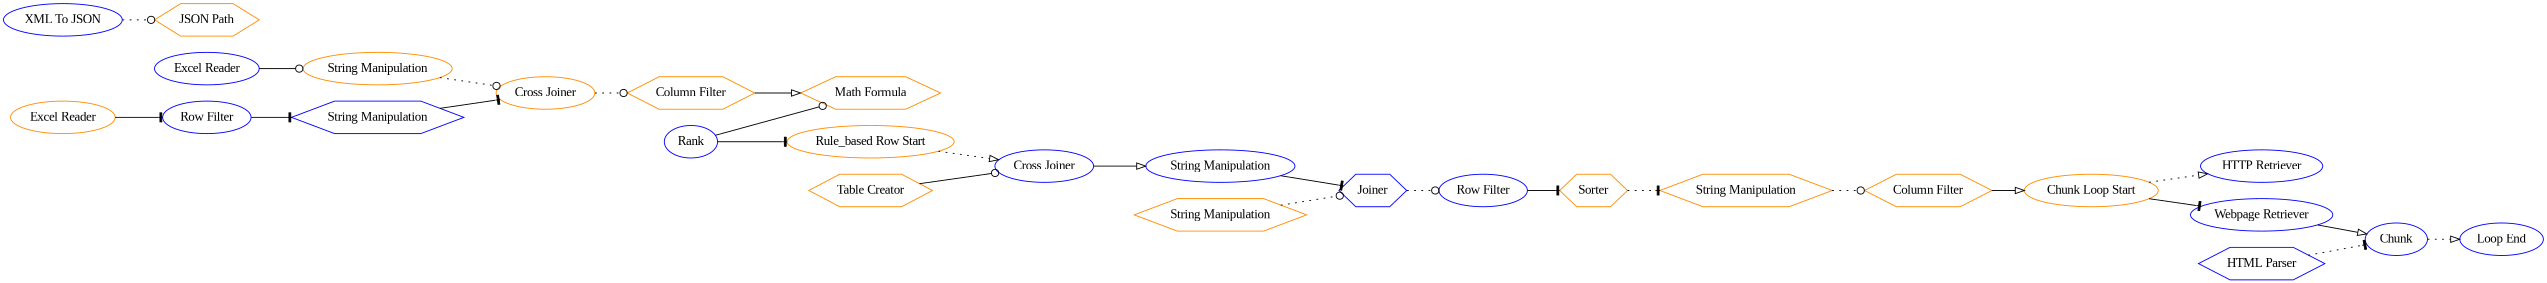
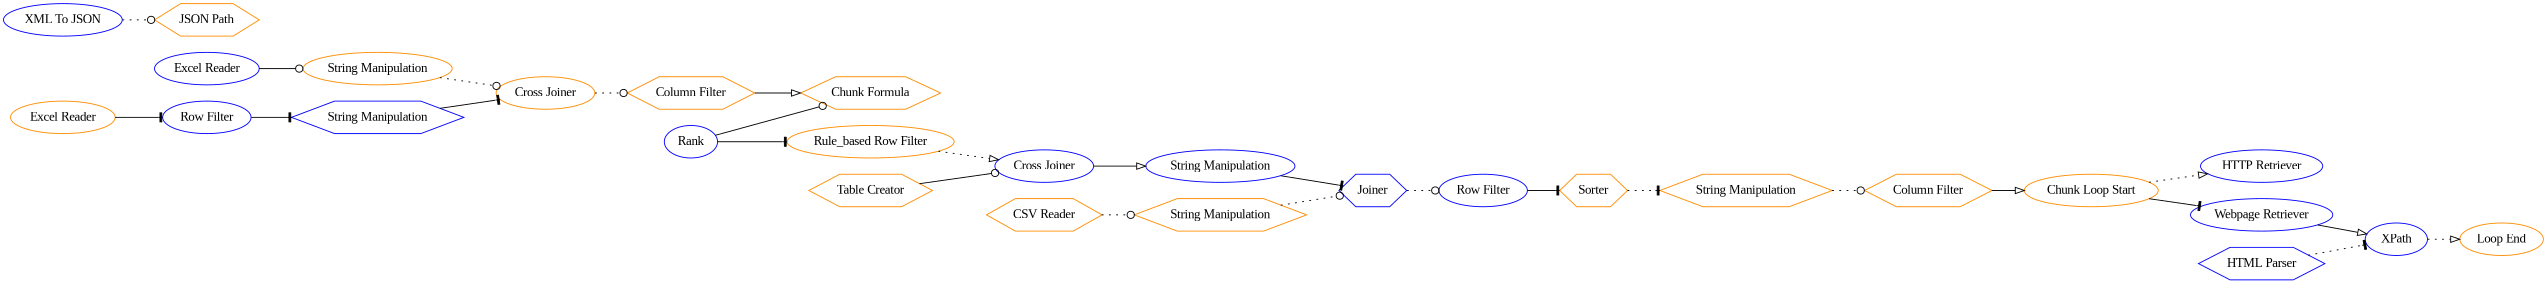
node "Math Formula": label "Math Formula" -> "Chunk Formula"
node "Rule_based Row Start": label "Rule_based Row Start" -> "Rule_based Row Filter"
node "CSV Reader": added
node "Chunk": label "Chunk" -> "XPath"
node "Loop End": color blue -> darkorange
